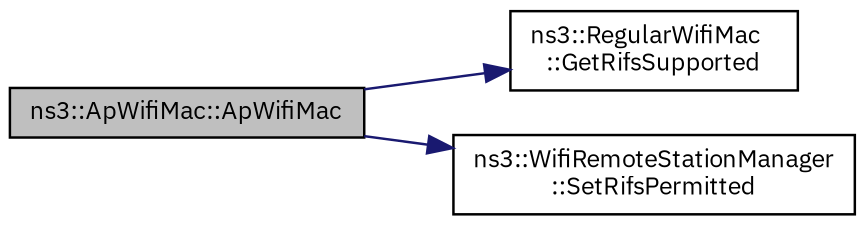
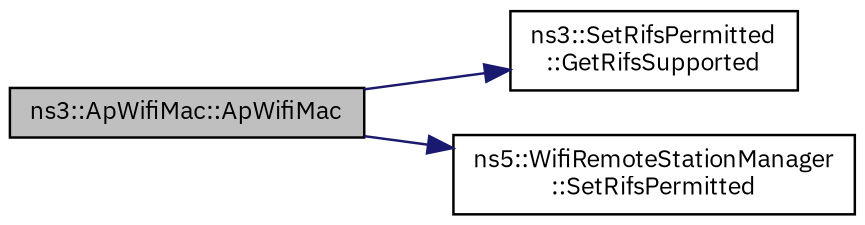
node "ns3::RegularWifiMac ::GetRifsSupported": label "ns3::RegularWifiMac ::GetRifsSupported" -> "ns3::SetRifsPermitted ::GetRifsSupported"
node "ns3::WifiRemoteStationManager ::SetRifsPermitted": label "ns3::WifiRemoteStationManager ::SetRifsPermitted" -> "ns5::WifiRemoteStationManager ::SetRifsPermitted"
